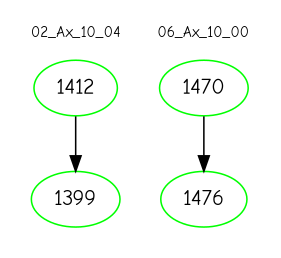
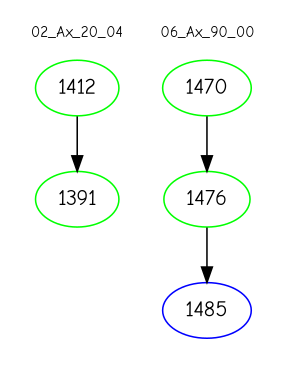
cluster "02_Ax_10_04": label "02_Ax_10_04" -> "02_Ax_20_04"
cluster "06_Ax_10_00": label "06_Ax_10_00" -> "06_Ax_90_00"
node "1399": label "1399" -> "1391"
node "1485": added
